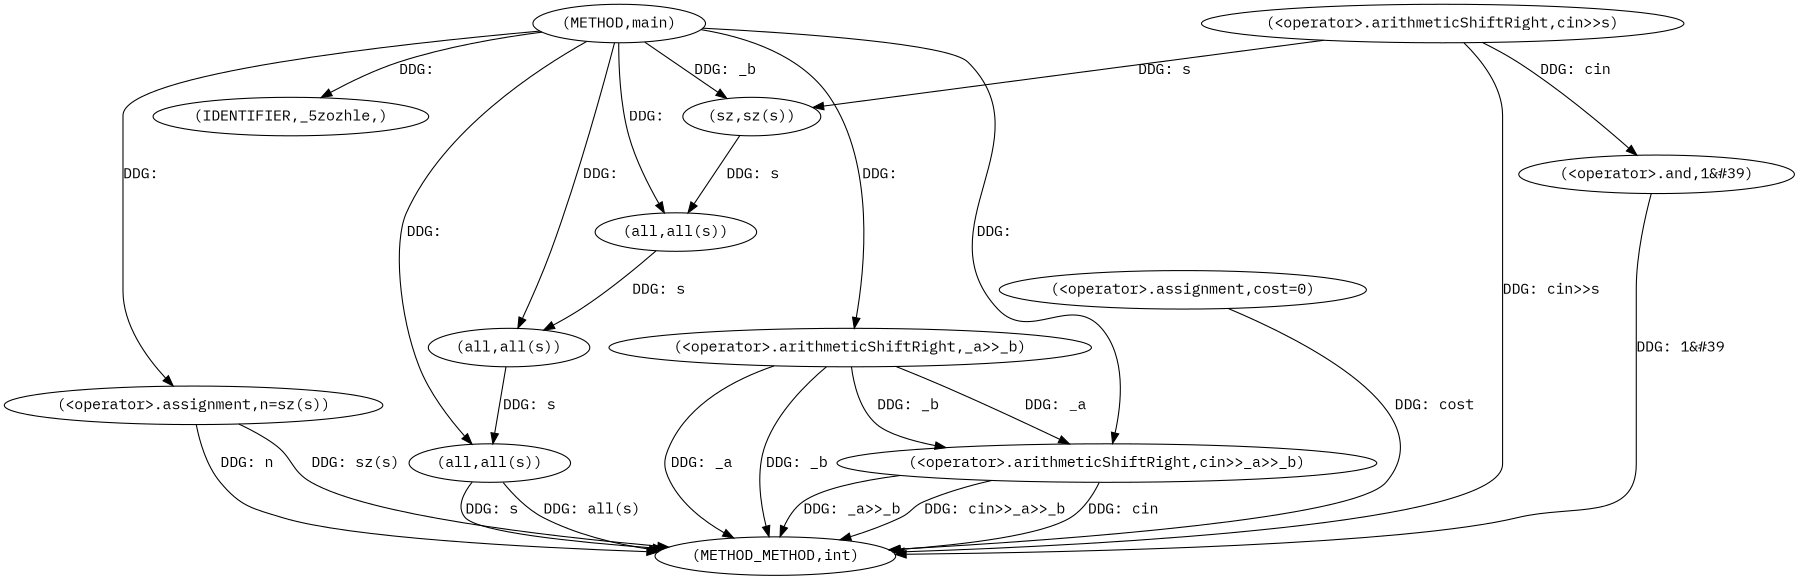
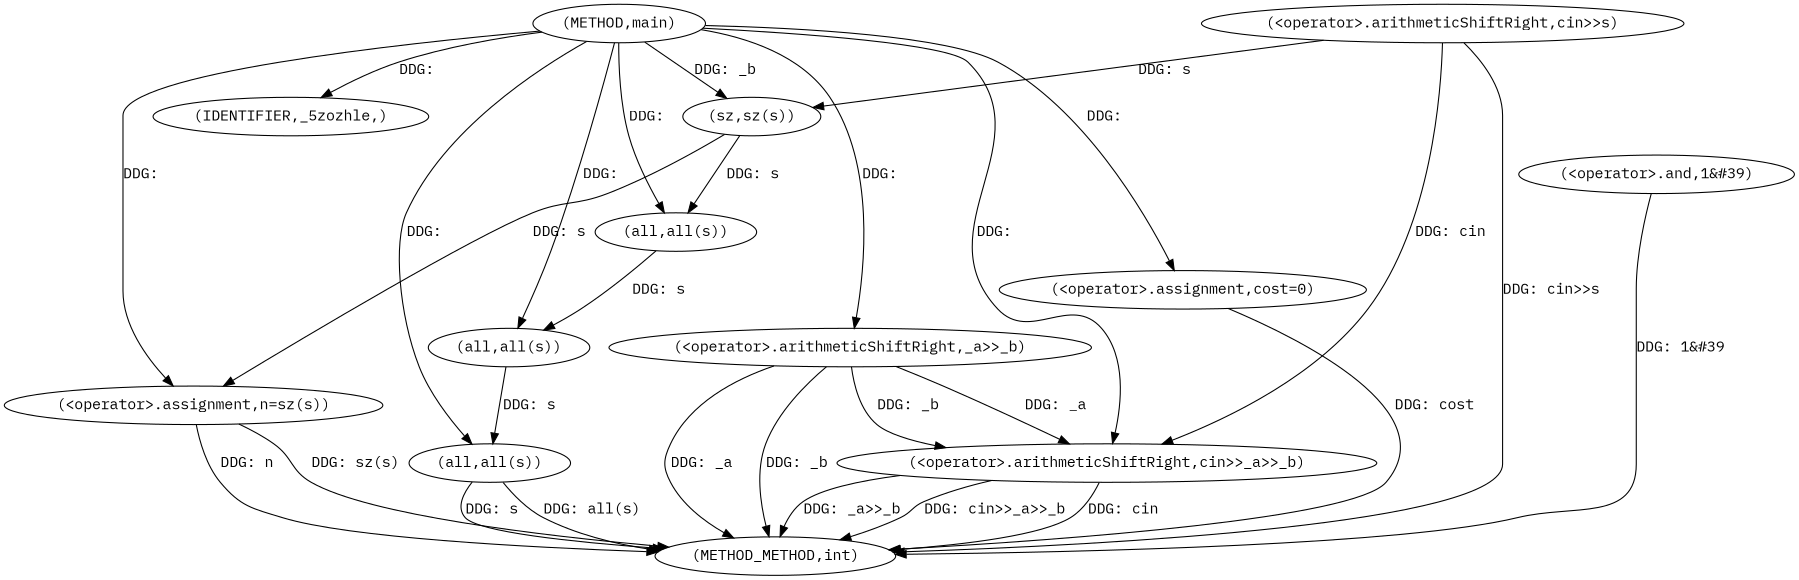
edge "(METHOD,main)" -> "(<operator>.assignment,cost=0)": added, label "DDG:"
edge "(<operator>.arithmeticShiftRight,cin>>s)" -> "(<operator>.and,1&#39)": now "(<operator>.arithmeticShiftRight,cin>>s)" -> "(<operator>.arithmeticShiftRight,cin>>_a>>_b)"
edge "(sz,sz(s))" -> "(<operator>.assignment,n=sz(s))": added, label "DDG: s"
